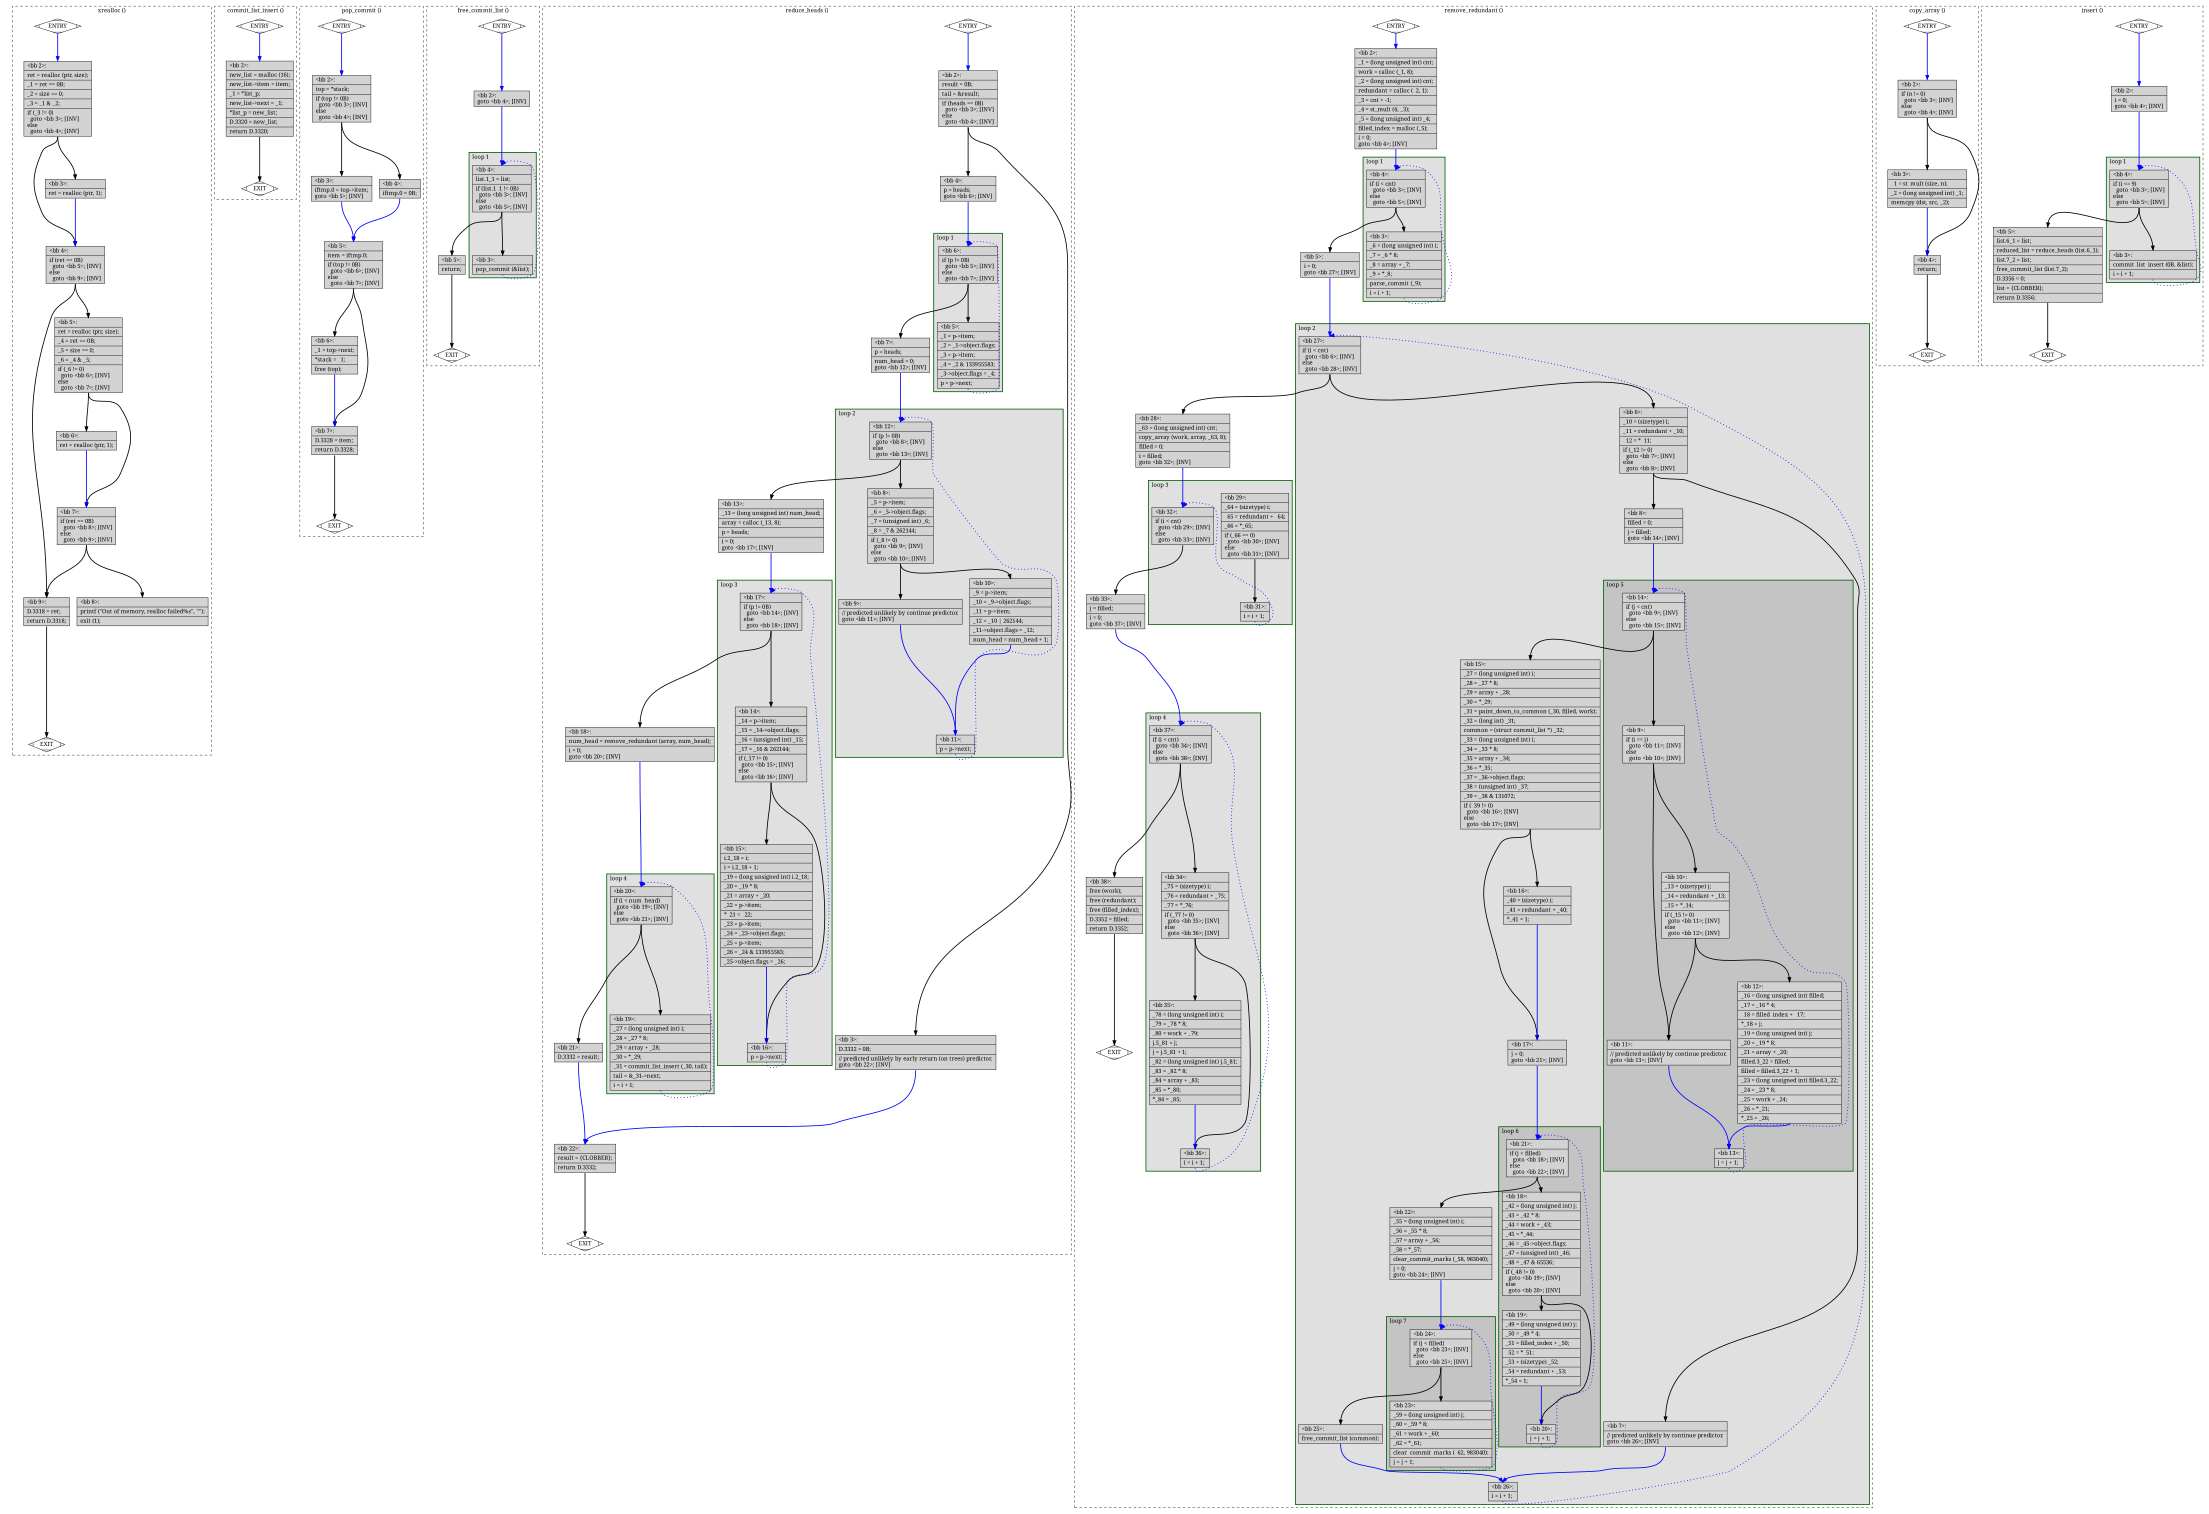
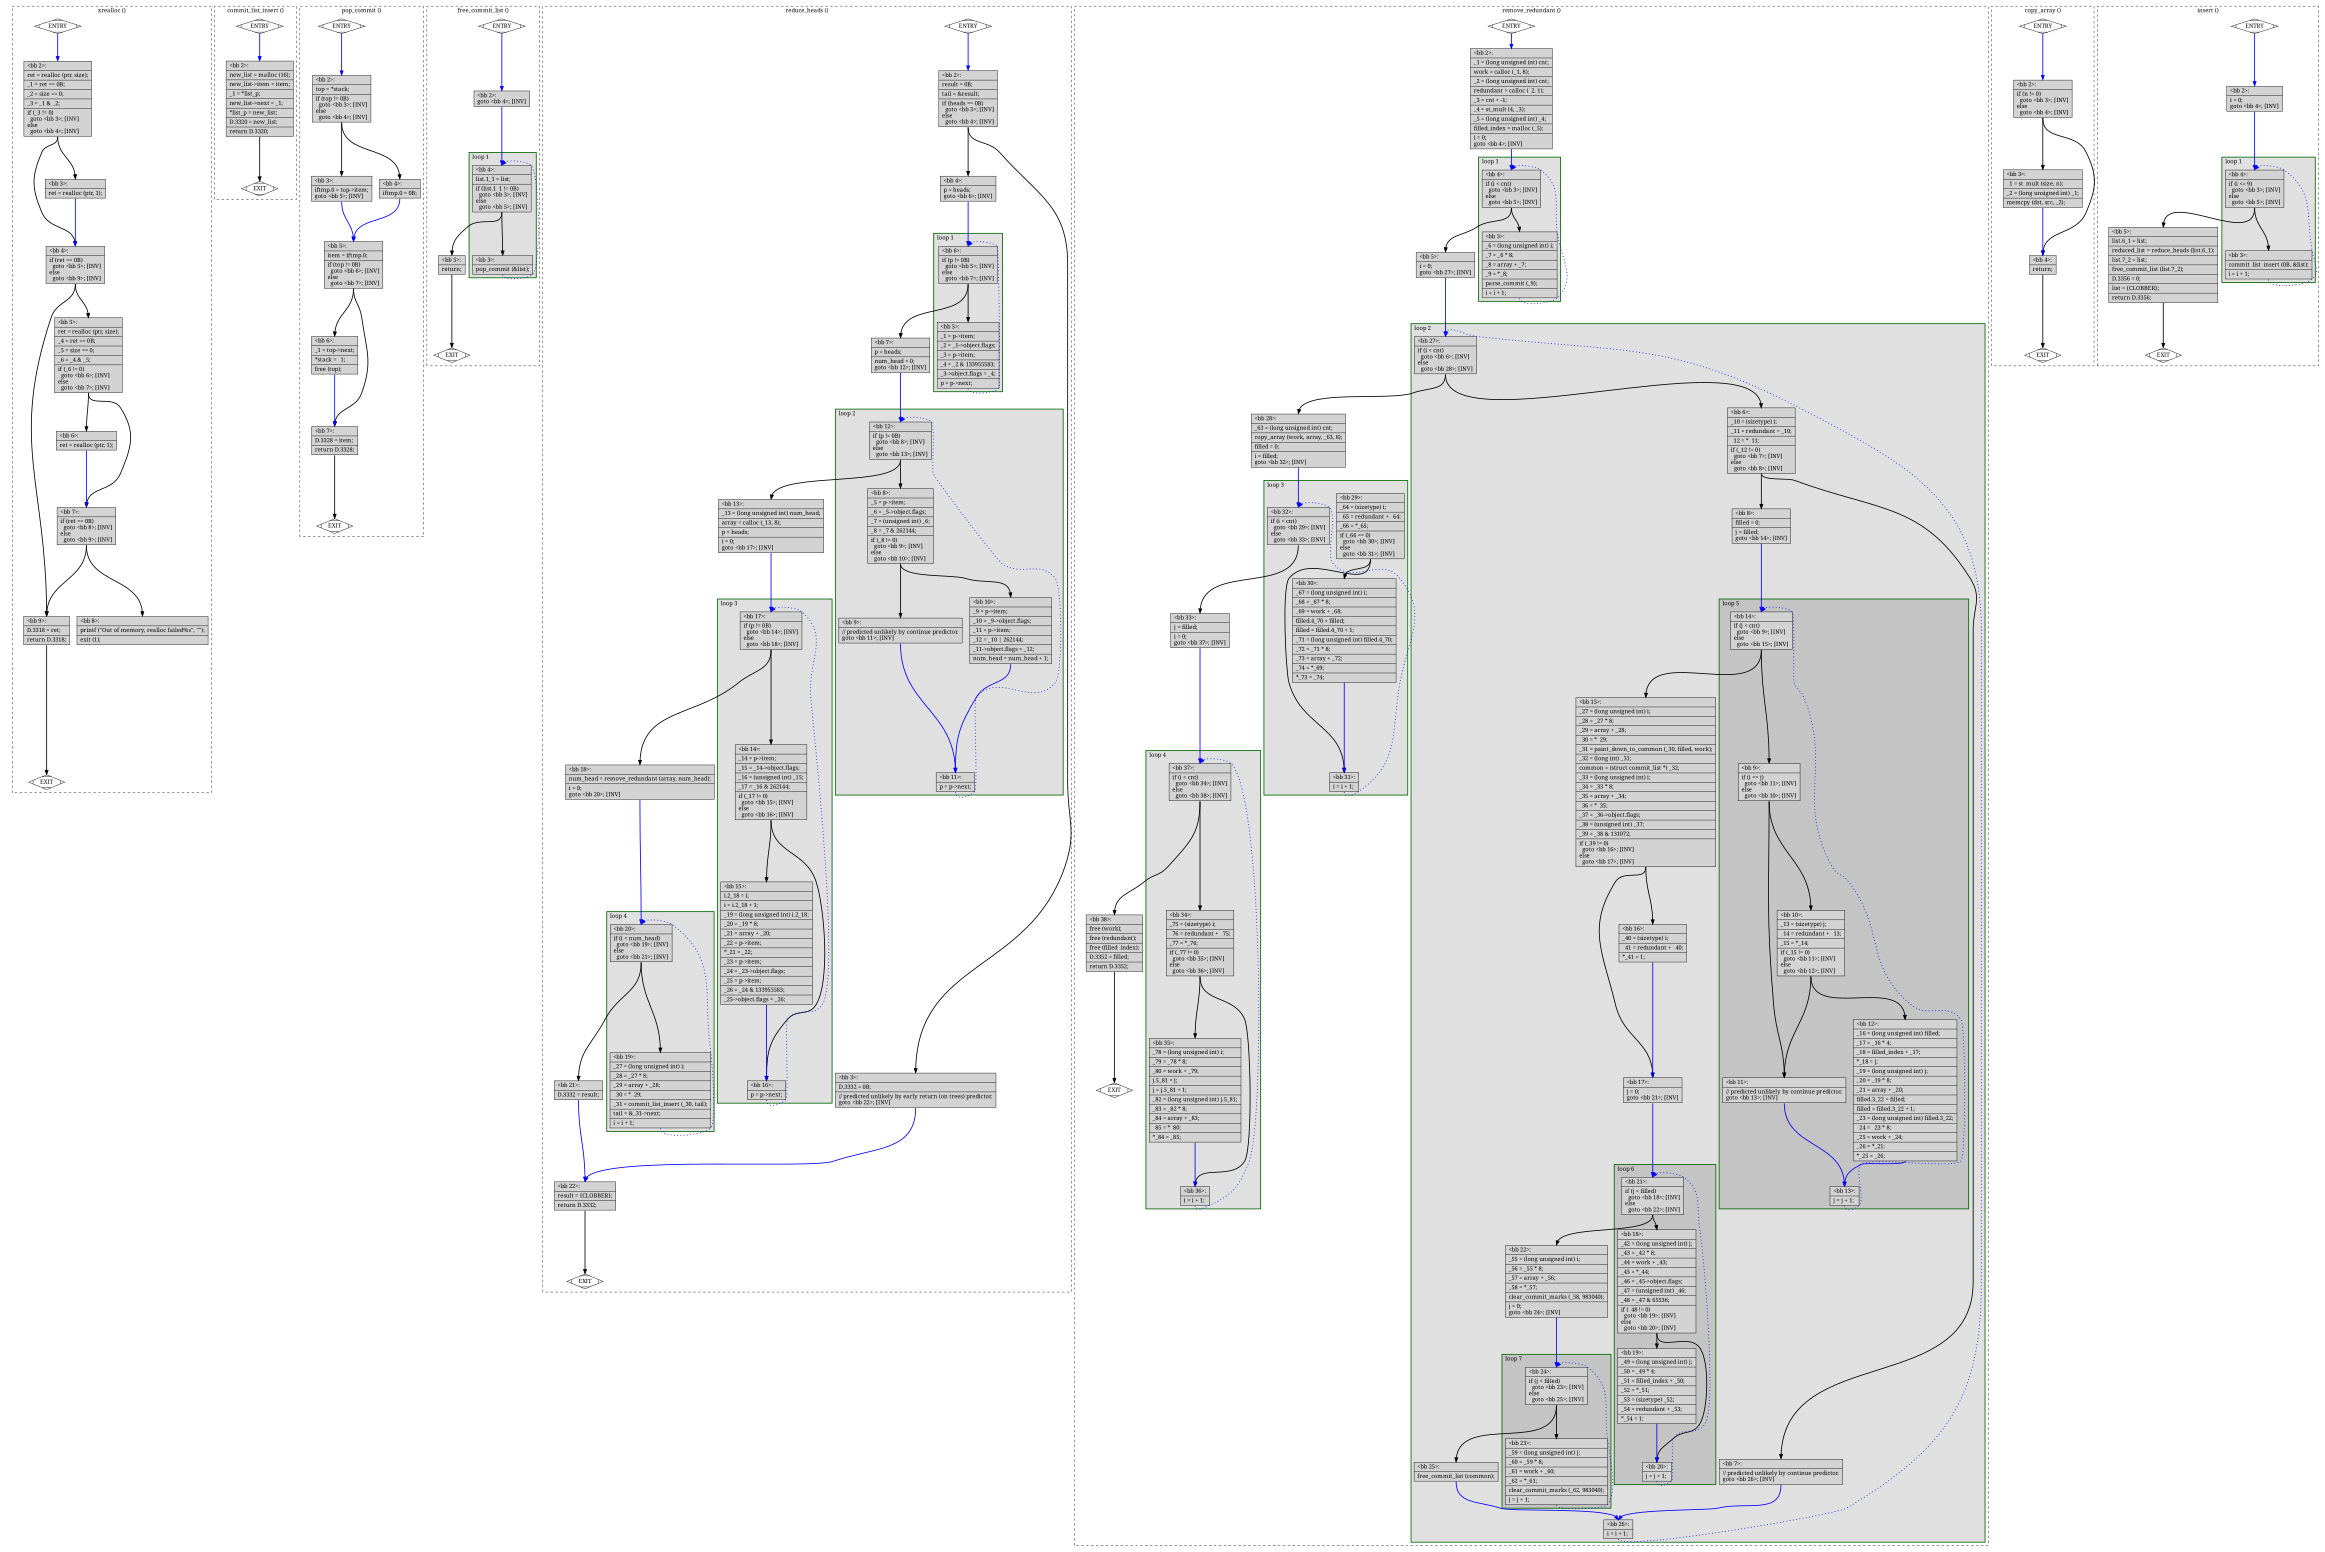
node "<bb 30>:": added
